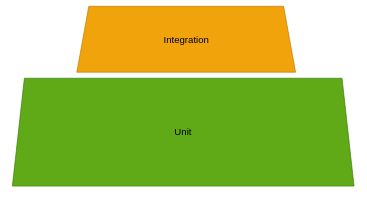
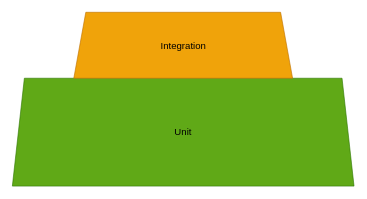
node "Integration": moved (186, 39) -> (183, 45)
